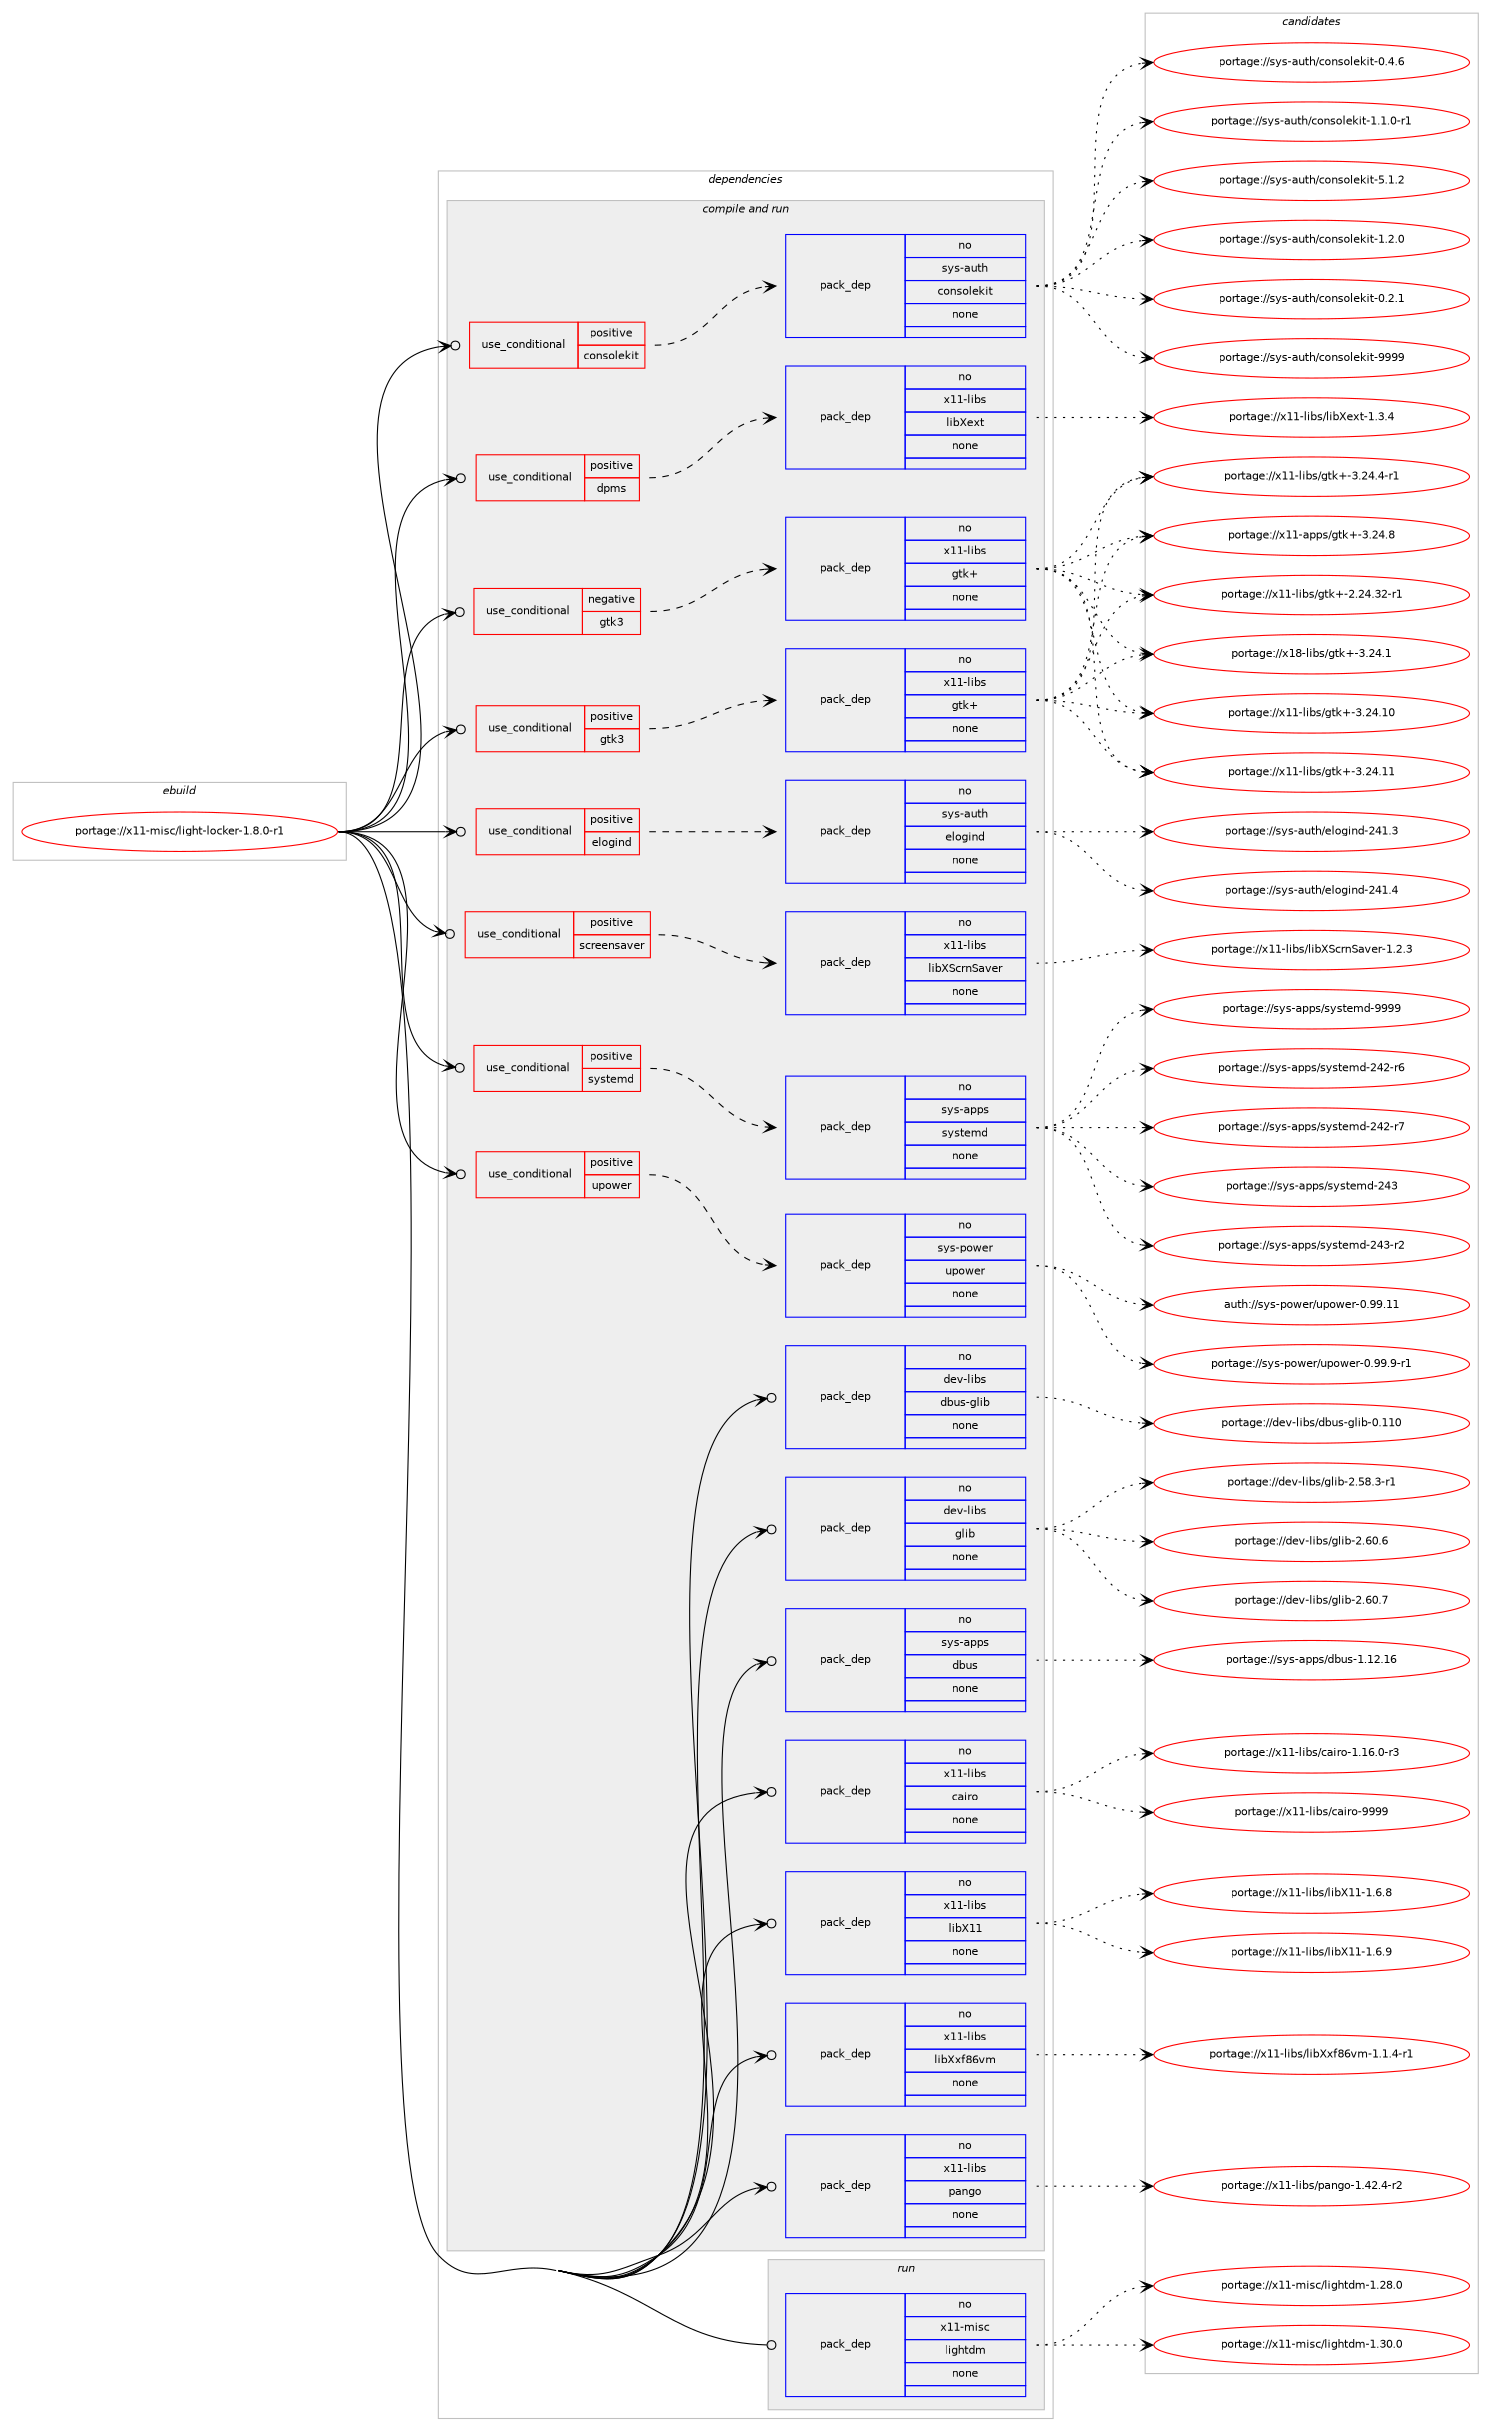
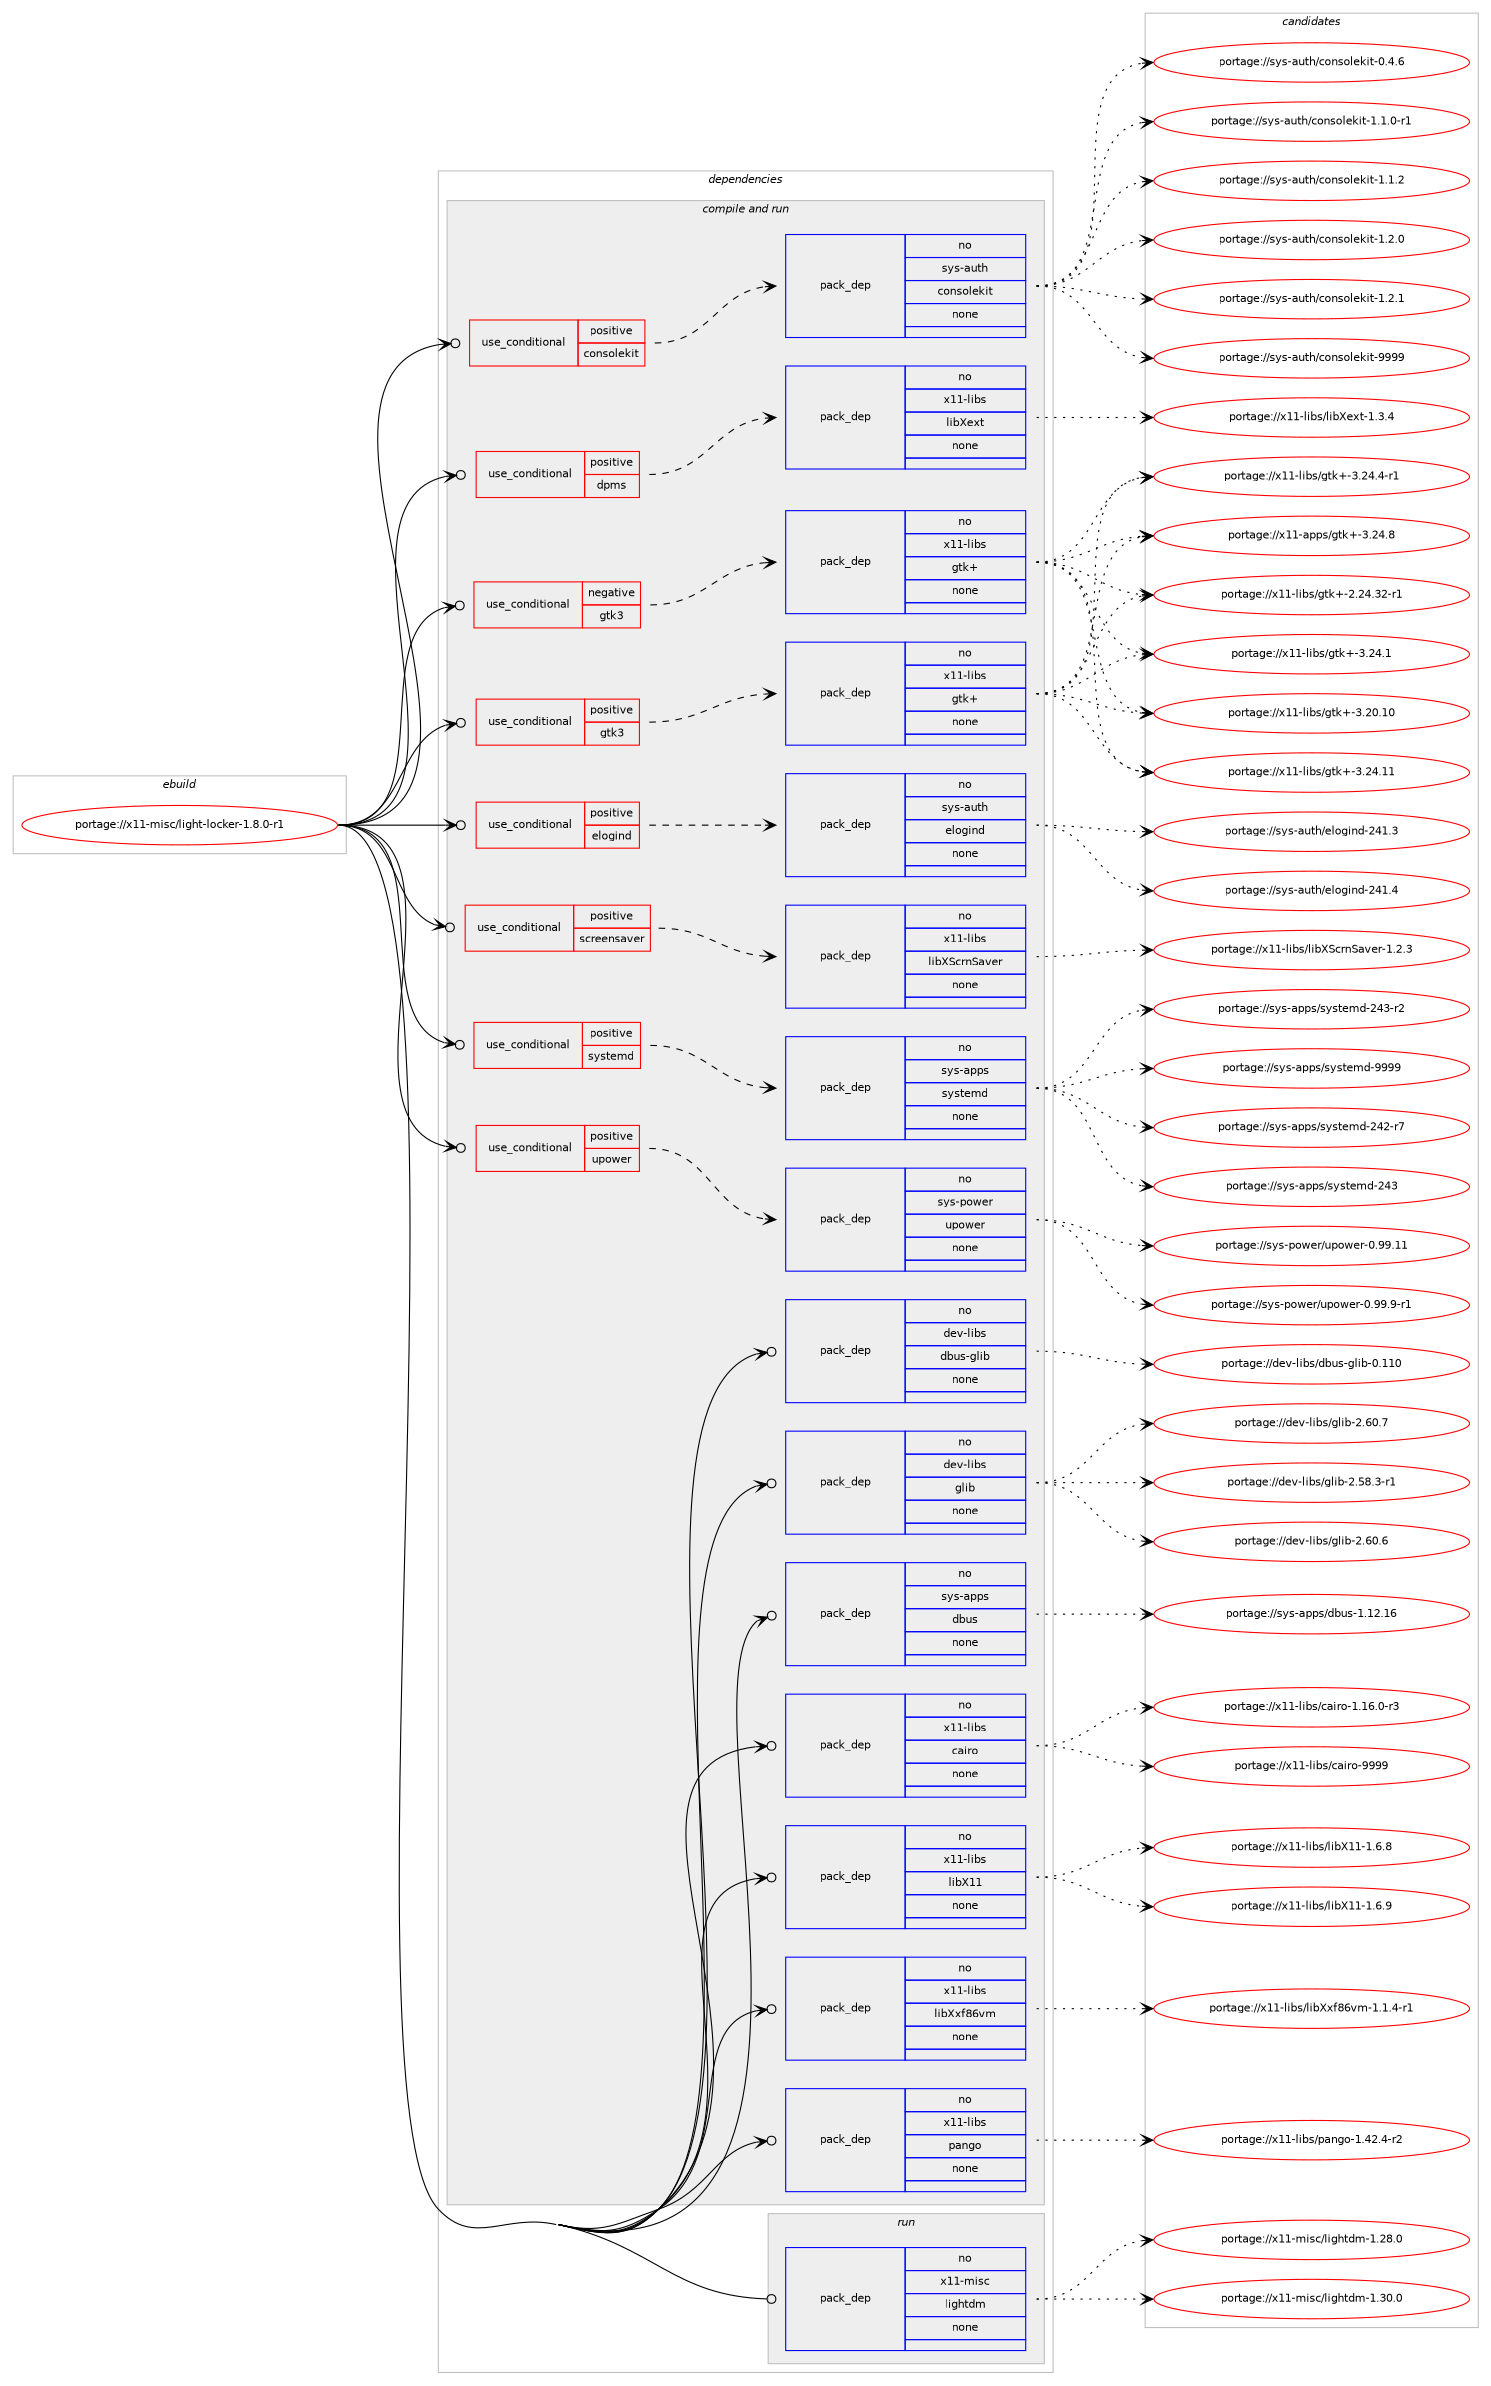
node "portage://sys-auth/consolekit-5.1.2": label "portage://sys-auth/consolekit-5.1.2" -> "portage://sys-auth/consolekit-1.1.2"
node "portage://sys-auth/consolekit-0.2.1": label "portage://sys-auth/consolekit-0.2.1" -> "portage://sys-auth/consolekit-1.2.1"
node "portage://x18-libs/gtk+-3.24.1": label "portage://x18-libs/gtk+-3.24.1" -> "portage://x11-libs/gtk+-3.24.1"
node "portage://x11-libs/gtk+-3.24.10": label "portage://x11-libs/gtk+-3.24.10" -> "portage://x11-libs/gtk+-3.20.10"
node "portage://sys-apps/systemd-242-r6": removed
node "auth://sys-power/upower-0.99.11": label "auth://sys-power/upower-0.99.11" -> "portage://sys-power/upower-0.99.11"
